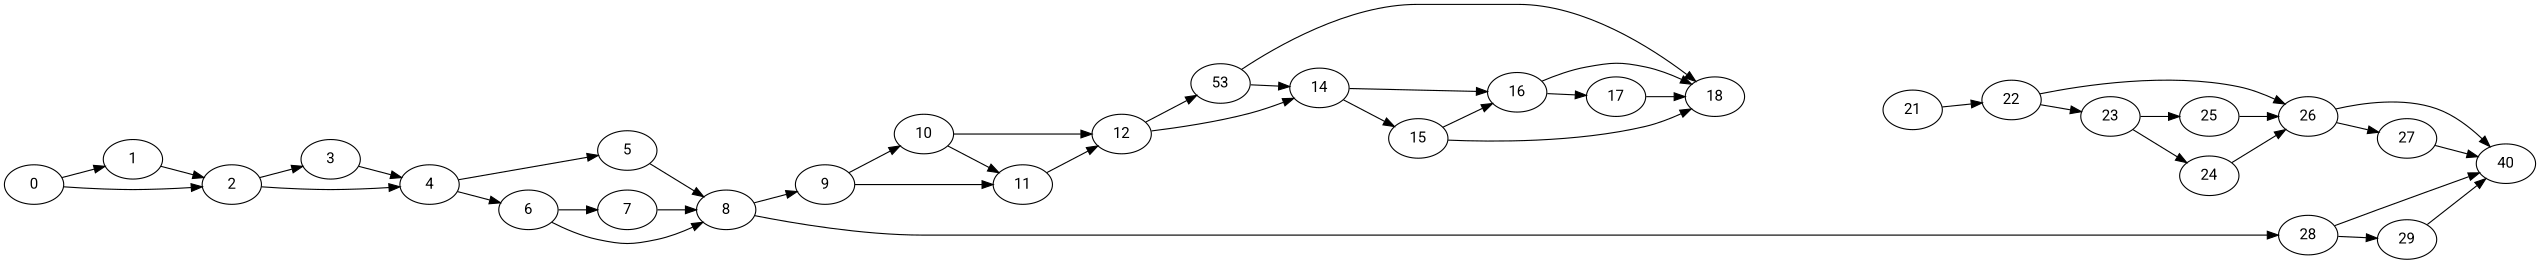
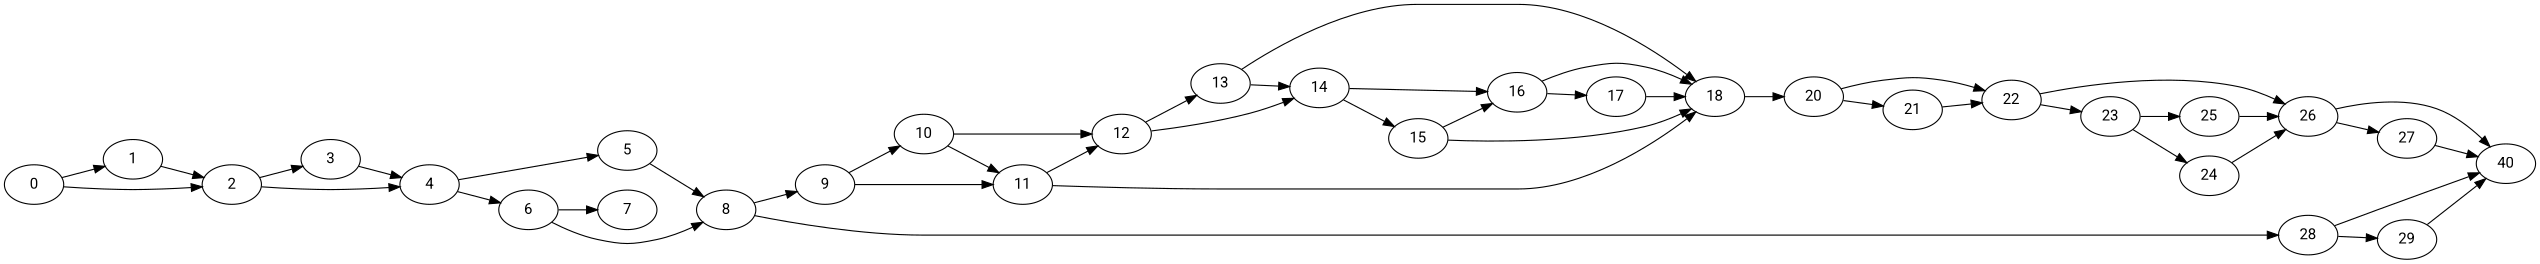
node "53": label "53" -> "13"
node "20": added
edge "11" -> "18": added
edge "7" -> "8": removed
